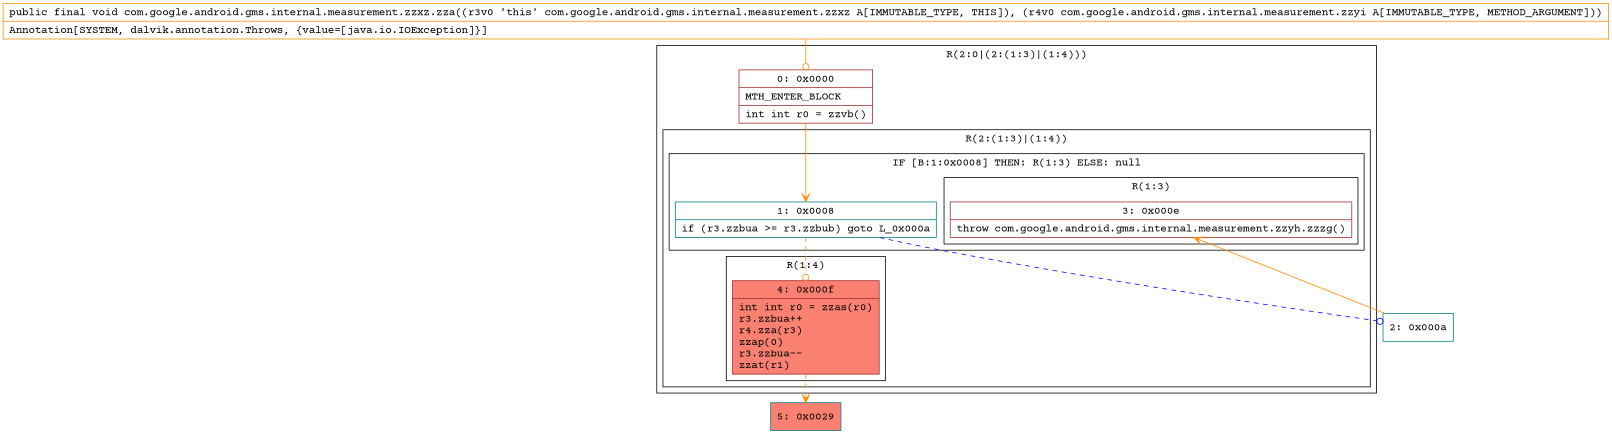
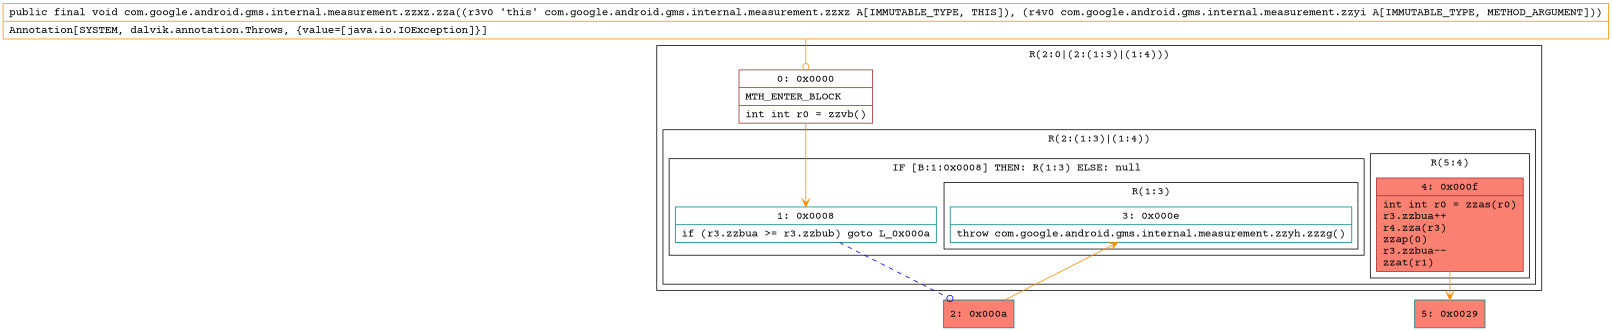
node "3: 0x000e": color brown -> teal
edge "1: 0x0008" -> "4: 0x000f": removed
cluster "R(1:4)": label "R(1:4)" -> "R(5:4)"
node "2: 0x000a": fillcolor white -> salmon
edge "4: 0x000f" -> "5: 0x0029": style dashed -> solid
